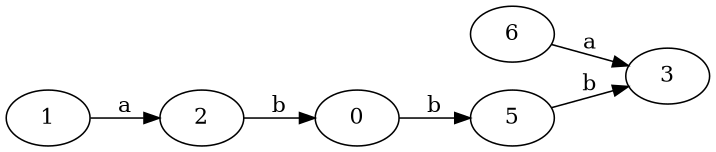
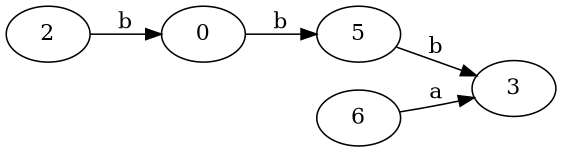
node "1": removed
